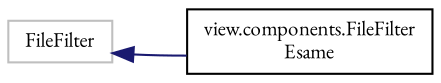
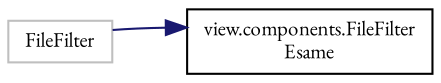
edge "view.components.FileFilter Esame" -> "FileFilter": reversed
